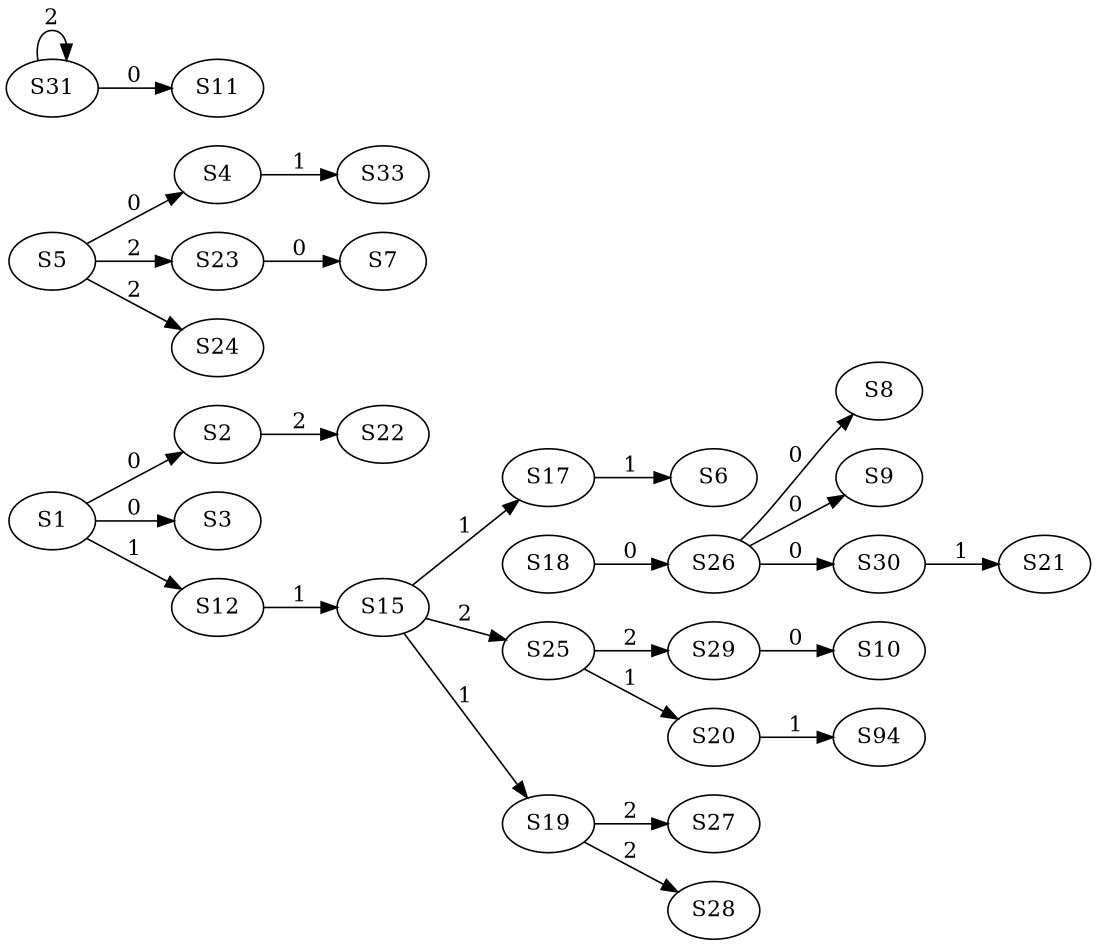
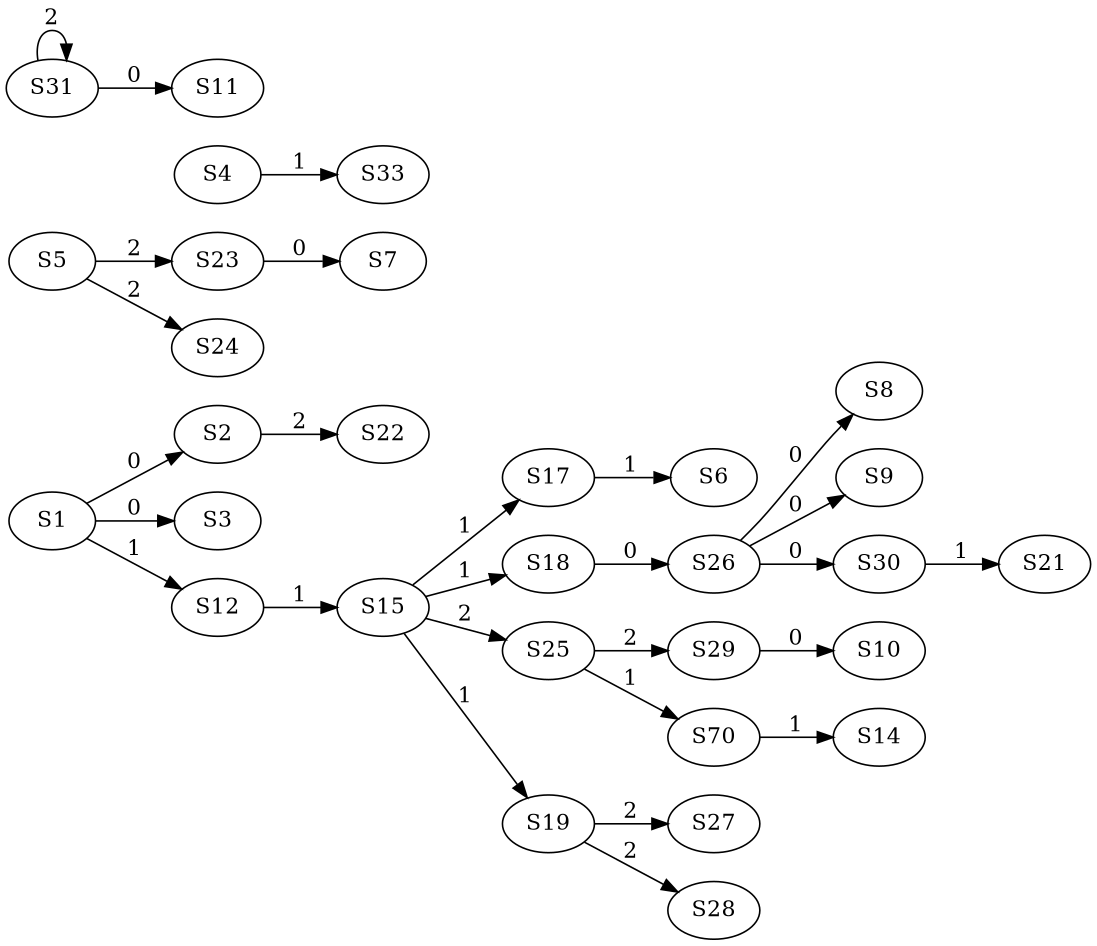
edge "S5" -> "S4": removed, label "0"
edge "S15" -> "S18": added, label "1"
node "S20": label "S20" -> "S70"
node "S94": label "S94" -> "S14"
